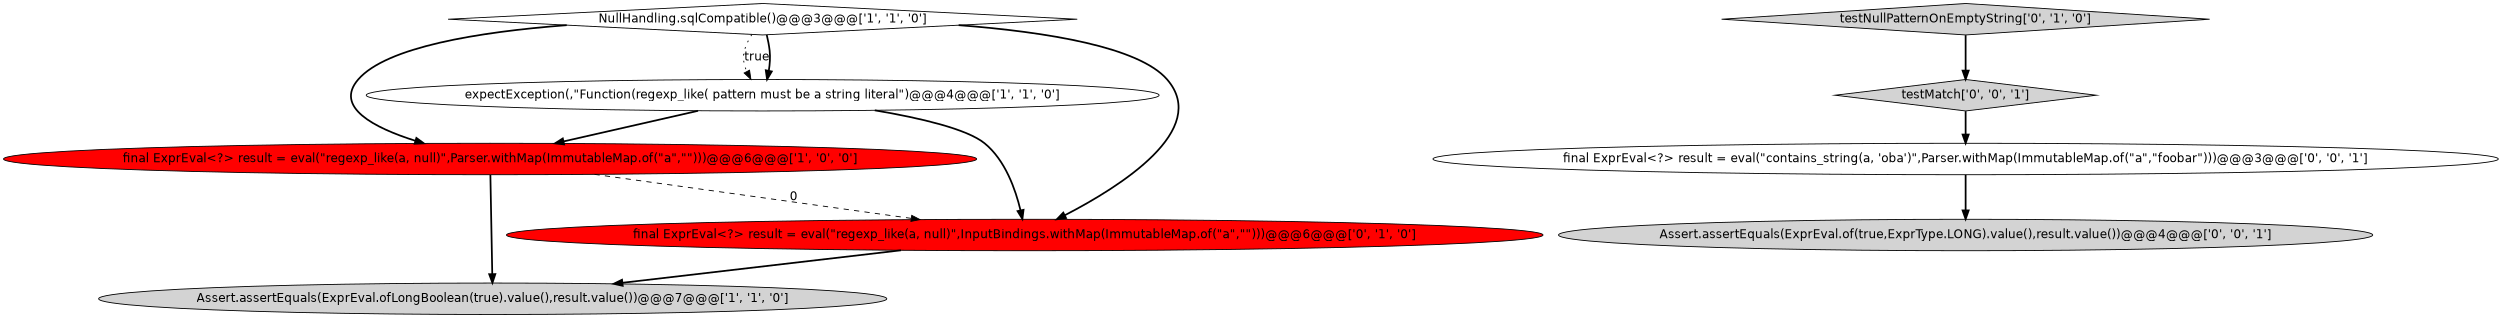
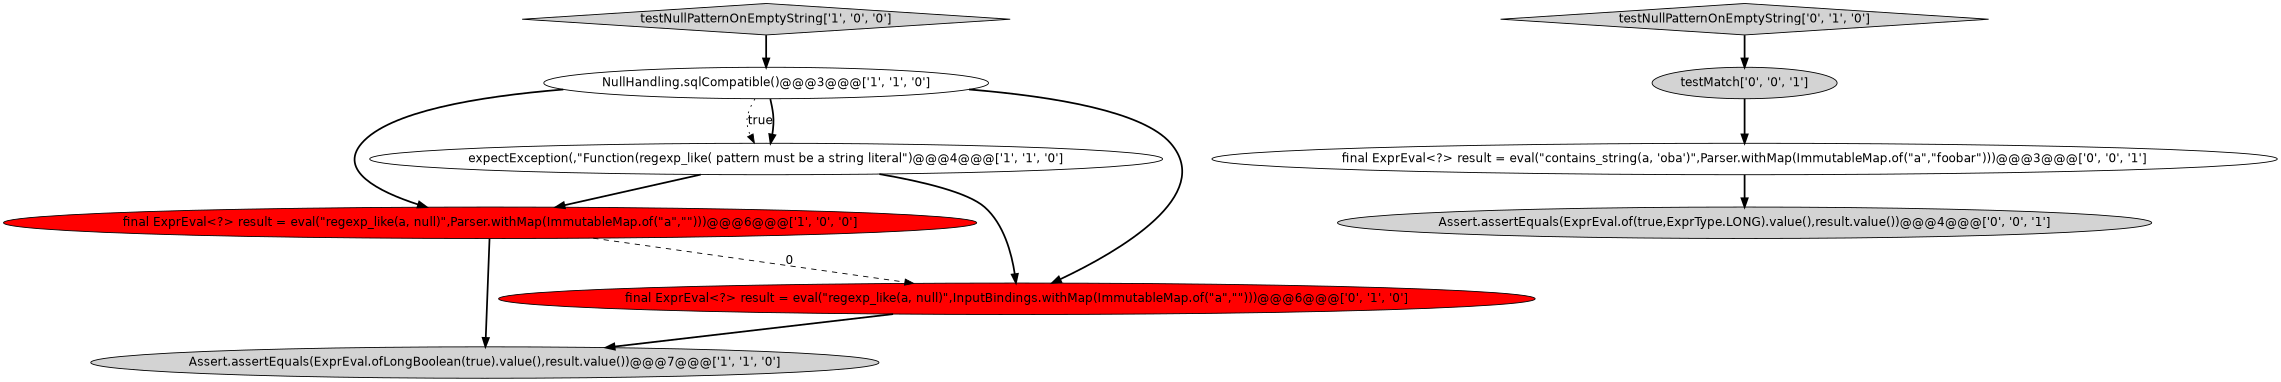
node "NullHandling.sqlCompatible()@@@3@@@['1', '1', '0']": shape diamond -> ellipse
node "testNullPatternOnEmptyString['1', '0', '0']": added
node "testMatch['0', '0', '1']": shape diamond -> ellipse
